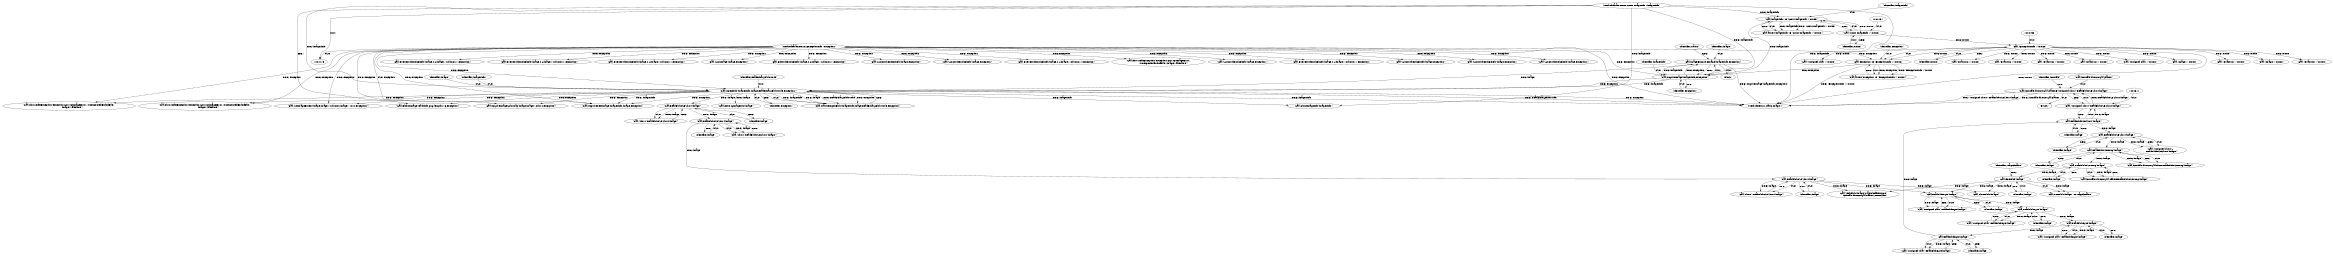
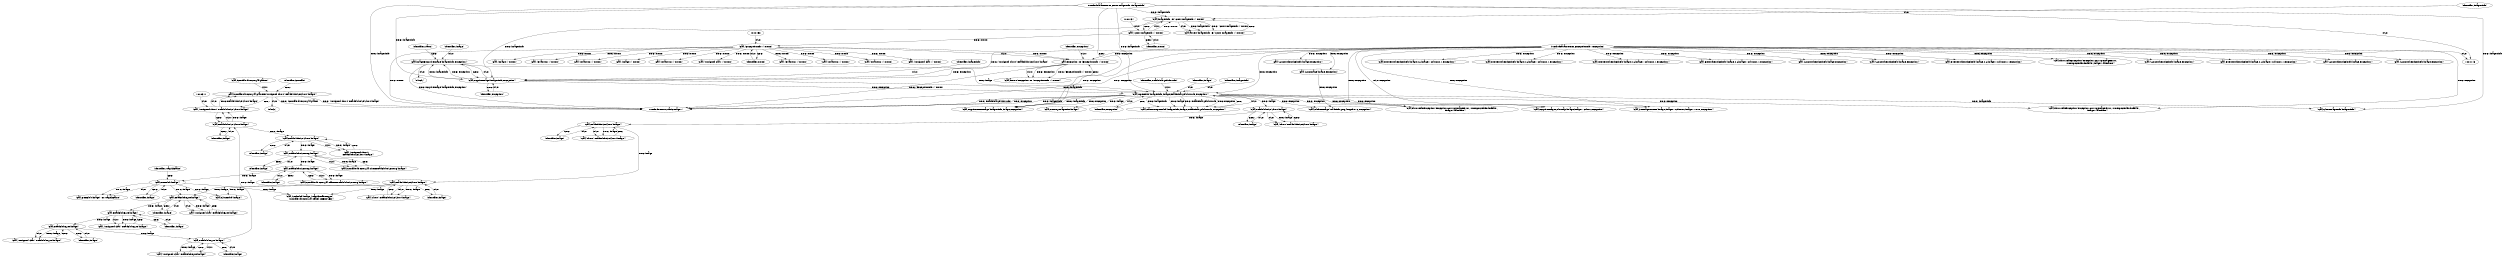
edge "(MethodParameterIn,ExceptionInfo *exception)" -> "(Call,BlobToImage(read_info,png,length+16,exception))": now "(Call,SyncImage(image,exception))" -> "(Call,BlobToImage(read_info,png,length+16,exception))"
edge "(MethodParameterIn,ExceptionInfo *exception)" -> "(Call,AcquireImage(image_info,exception))": label "DDG: exception" -> "DDG: (unsigned short) ReadBlobLSBShort(image)"
